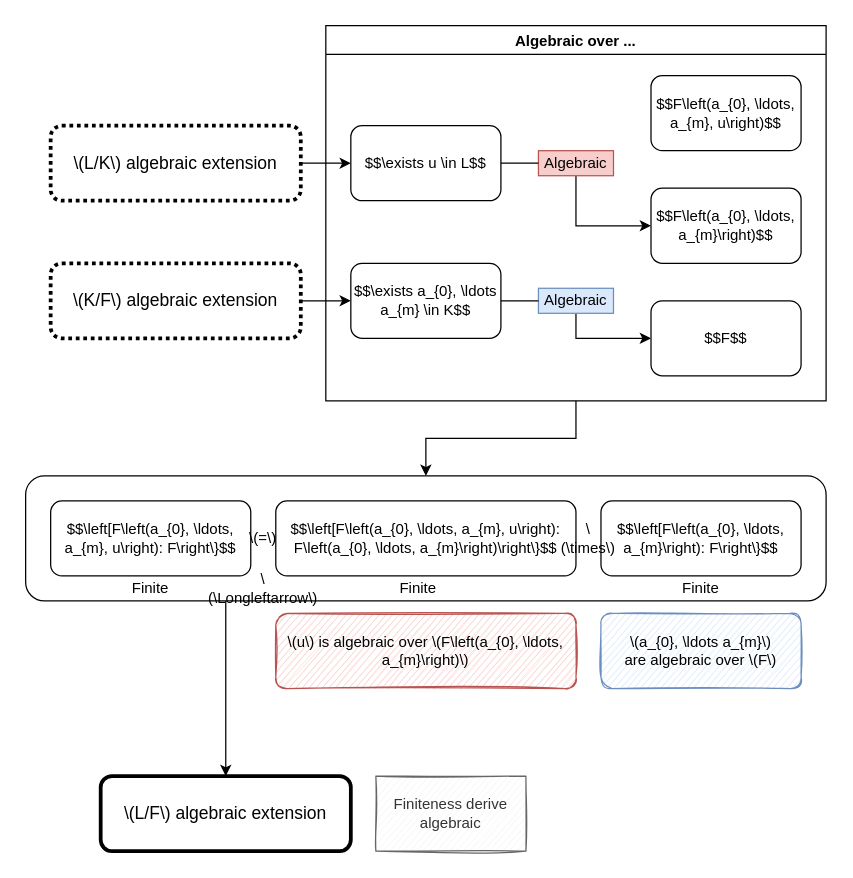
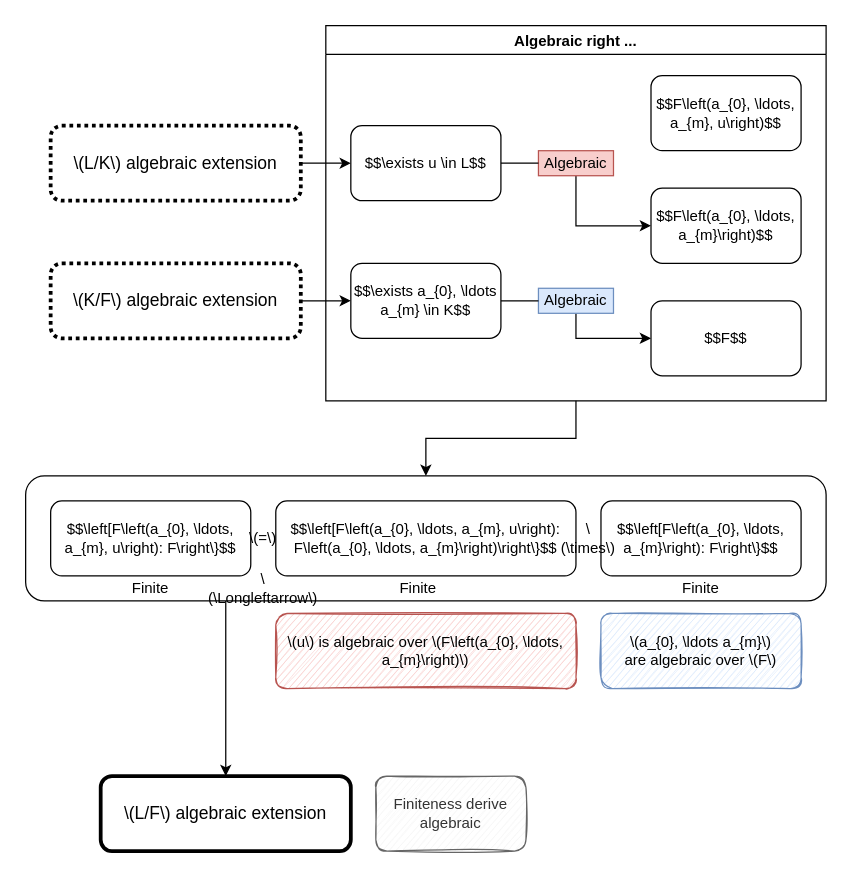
node "Algebraic over ...": label "Algebraic over ..." -> "Algebraic right ..."
node "Finiteness derive algebraic": shape rectangle -> rounded rectangle
